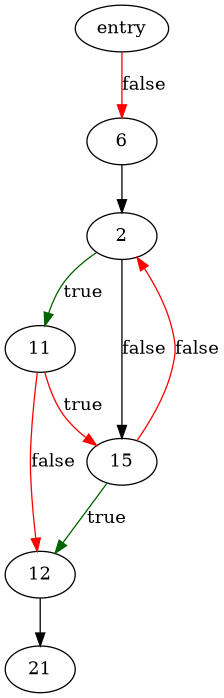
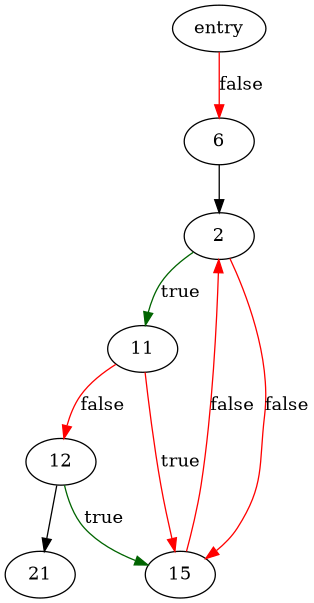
edge "2" -> "15": color black -> red
edge "15" -> "12": reversed
